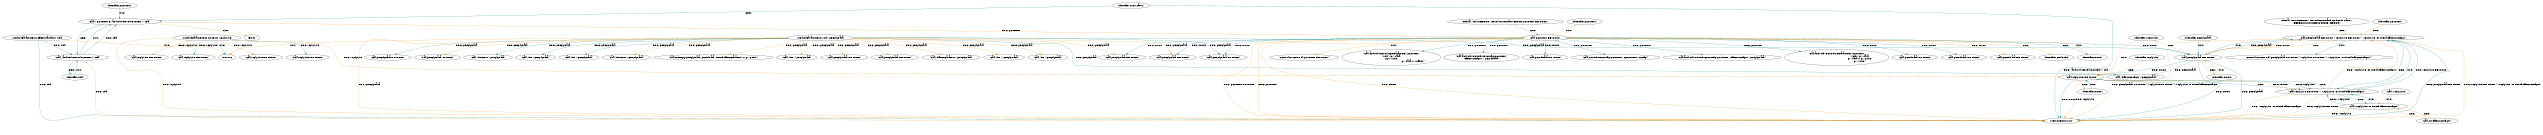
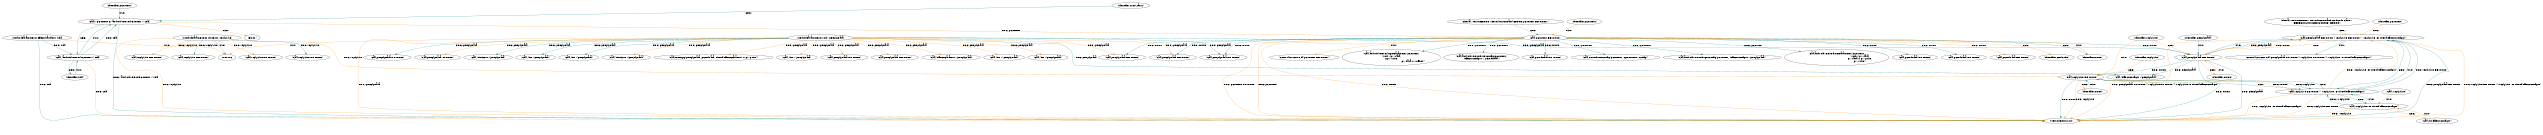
edge "(Identifier,LvmStatus)" -> "(MethodReturn,int)": now "(Call,* pContext = (android::ReverbContext *) self)" -> "(MethodReturn,int)"
edge "(Call,int(effect_config_t))" -> "(Call,*replySize != sizeof(effect_config_t))": label "CFG: " -> "AST: "
